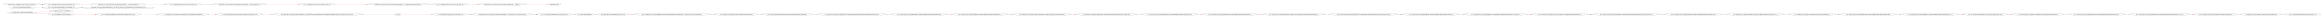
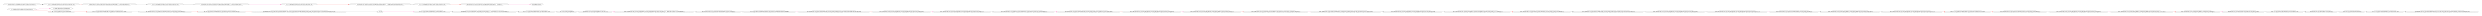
node "virtualinvoke $r35.<java.io.PrintWriter: void println()>()": added
